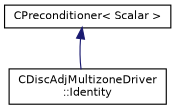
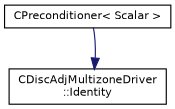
edge "CDiscAdjMultizoneDriver ::Identity" -> "CPreconditioner< Scalar >": reversed
